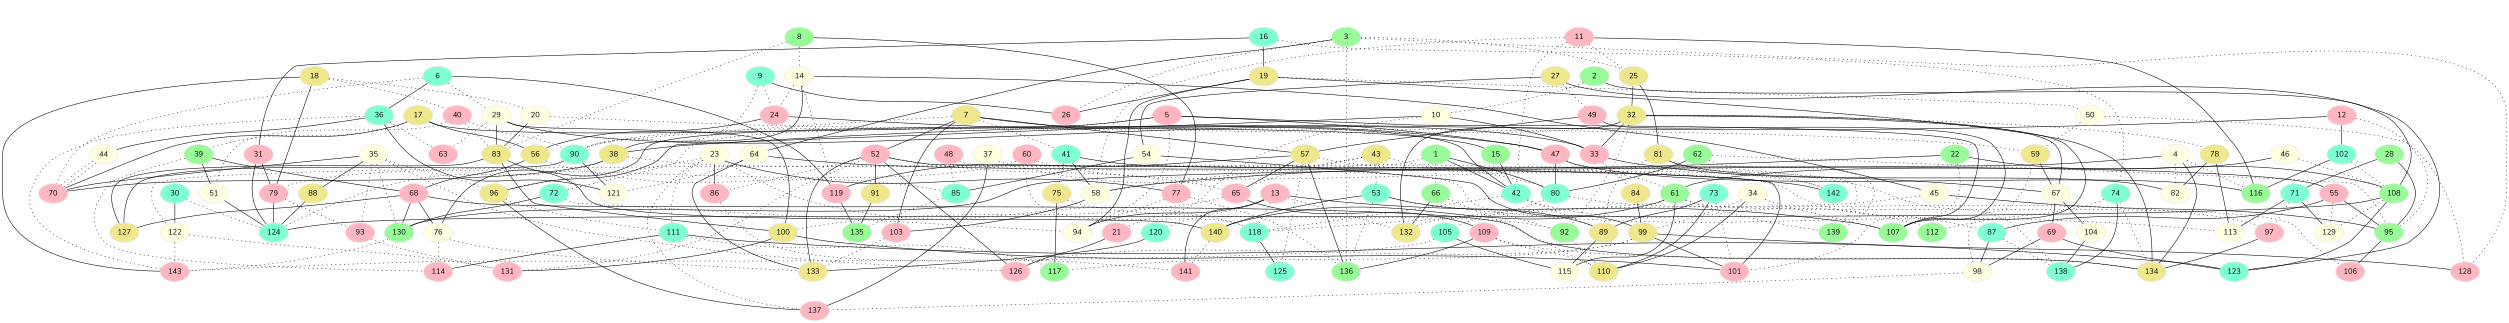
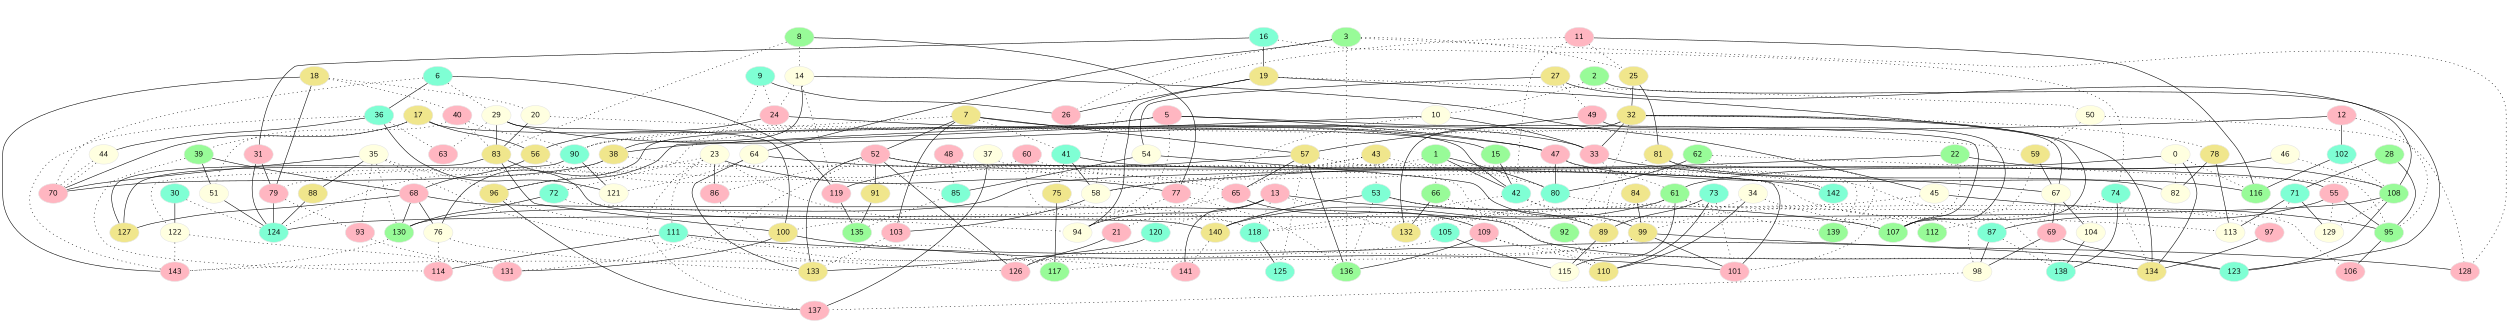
node "4": label "4" -> "0"
